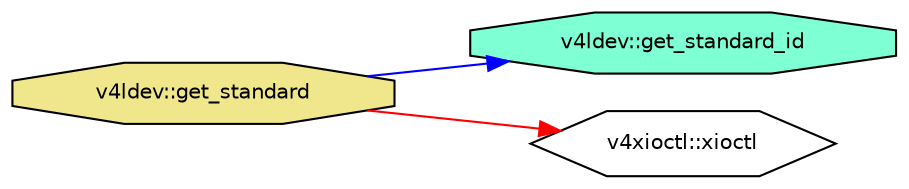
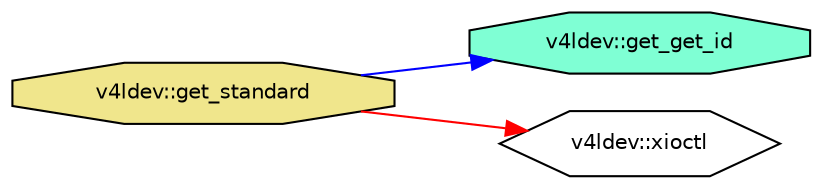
node "v4ldev::get_standard_id": label "v4ldev::get_standard_id" -> "v4ldev::get_get_id"
node "v4xioctl::xioctl": label "v4xioctl::xioctl" -> "v4ldev::xioctl"
